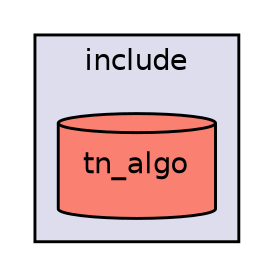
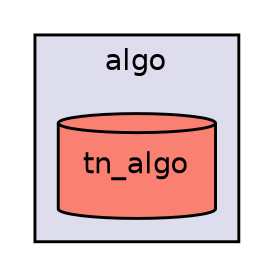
cluster "include": label "include" -> "algo"
